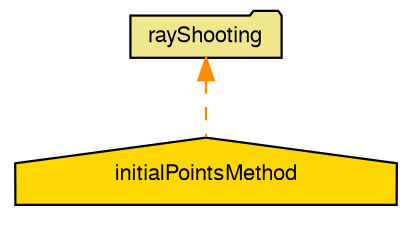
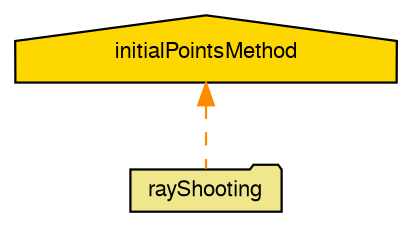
edge "initialPointsMethod" -> "rayShooting": reversed
